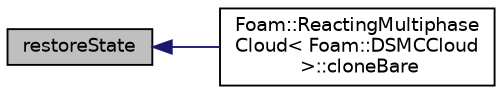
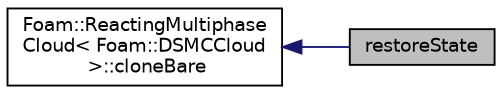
edge "Foam::ReactingMultiphase Cloud< Foam::DSMCCloud >::cloneBare" -> "restoreState": reversed
